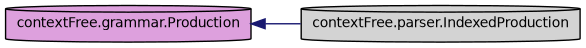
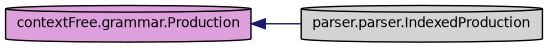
node "contextFree.parser.IndexedProduction": label "contextFree.parser.IndexedProduction" -> "parser.parser.IndexedProduction"
